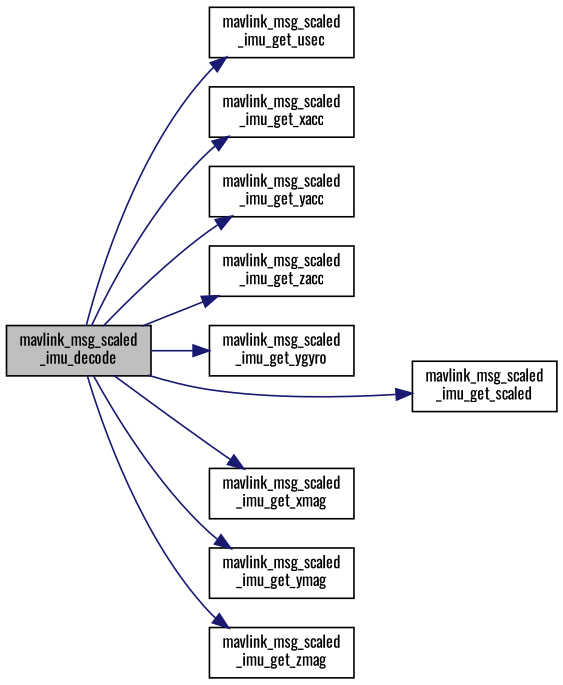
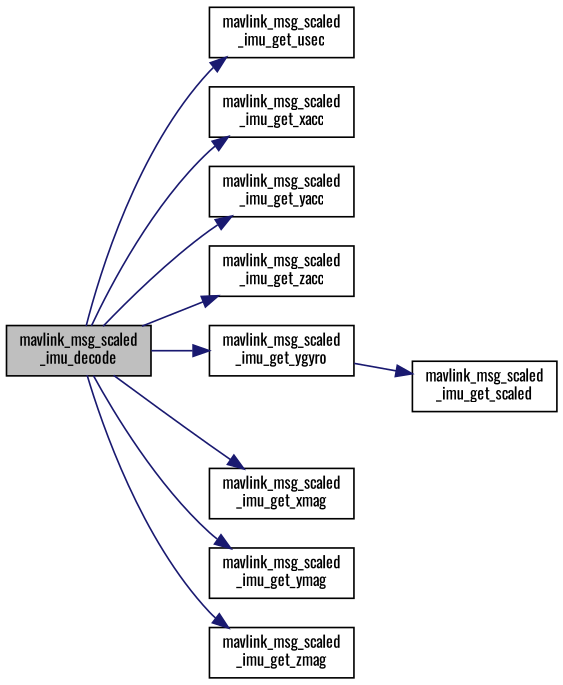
edge "mavlink_msg_scaled _imu_decode" -> "mavlink_msg_scaled _imu_get_scaled": now "mavlink_msg_scaled _imu_get_ygyro" -> "mavlink_msg_scaled _imu_get_scaled"
